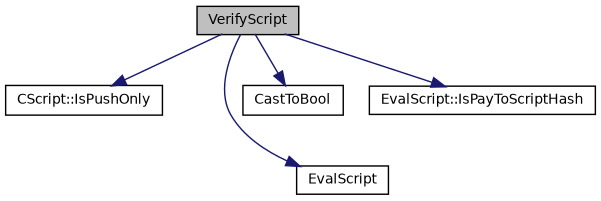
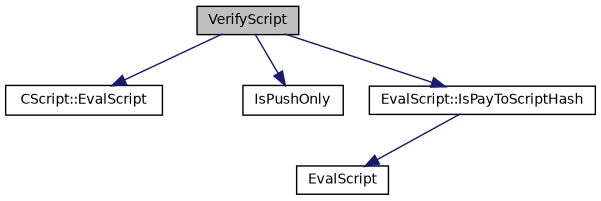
node "CScript::IsPushOnly": label "CScript::IsPushOnly" -> "CScript::EvalScript"
node "CastToBool": label "CastToBool" -> "IsPushOnly"
edge "VerifyScript" -> "EvalScript": now "EvalScript::IsPayToScriptHash" -> "EvalScript"
